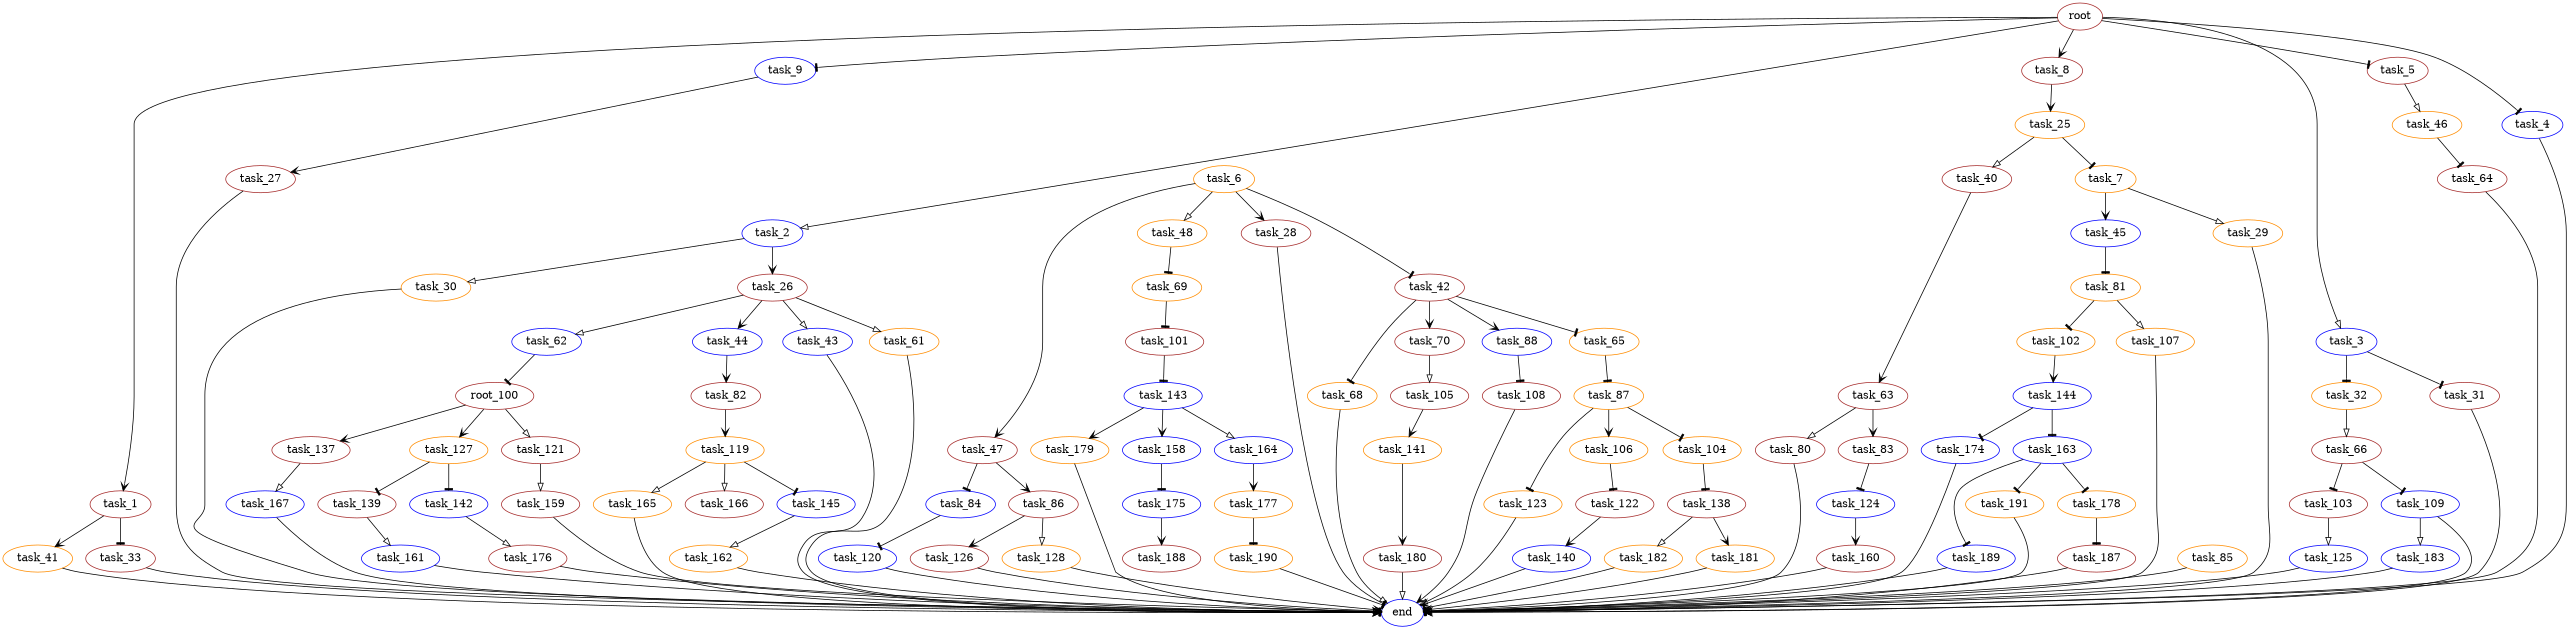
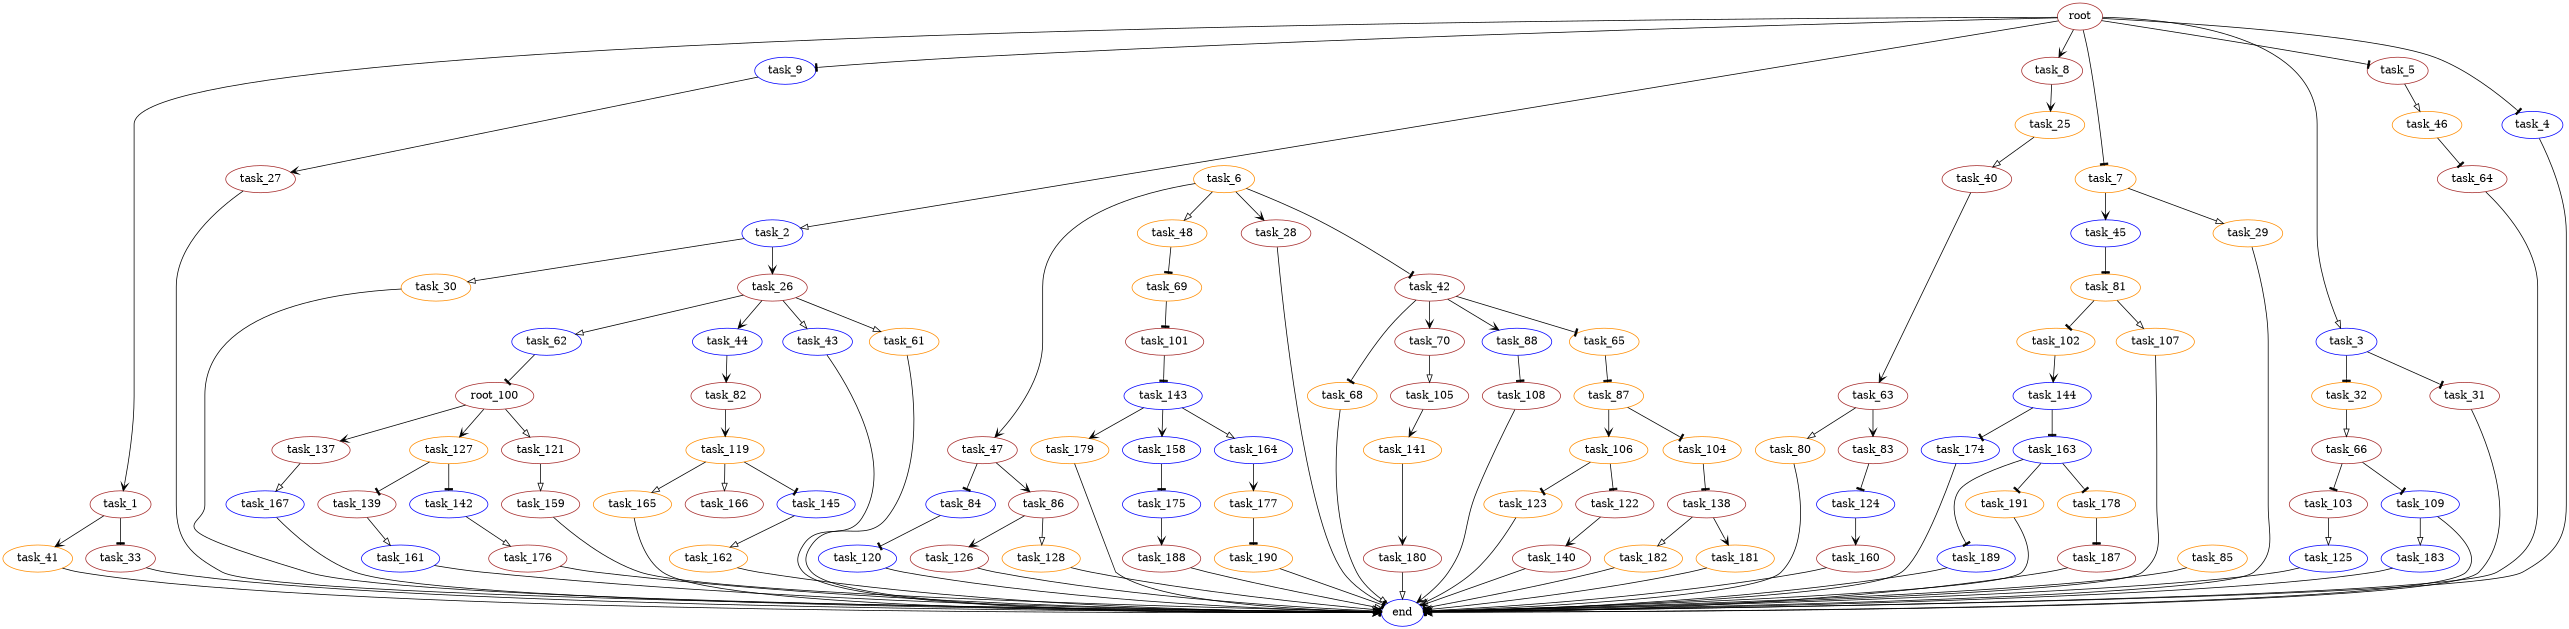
edge "task_25" -> "task_7": now "root" -> "task_7"
edge "task_87" -> "task_123": now "task_106" -> "task_123"
node "task_80": color brown -> darkorange
node "task_140": color blue -> brown
edge "task_188" -> "end": added
